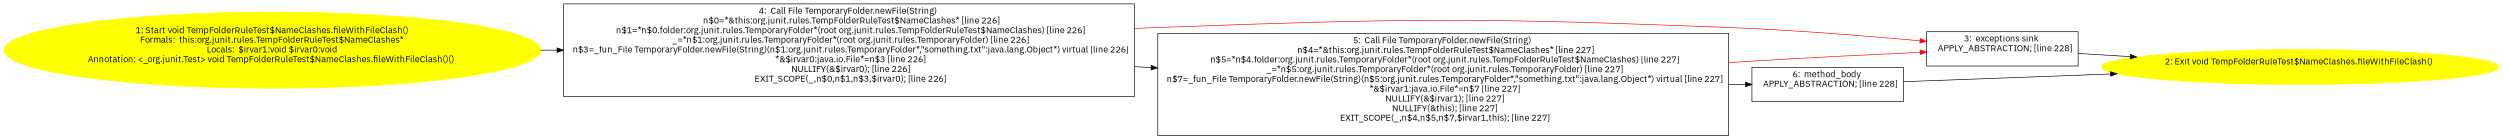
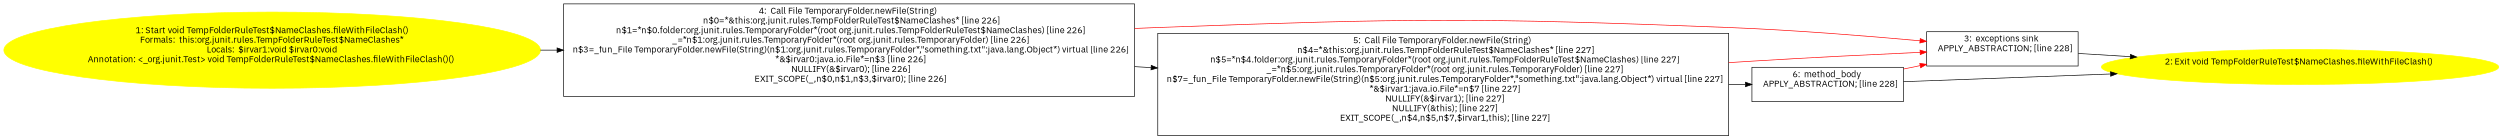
edge "6:  method_body APPLY_ABSTRACTION; [line 228]" -> "3:  exceptions sink APPLY_ABSTRACTION; [line 228]": added
